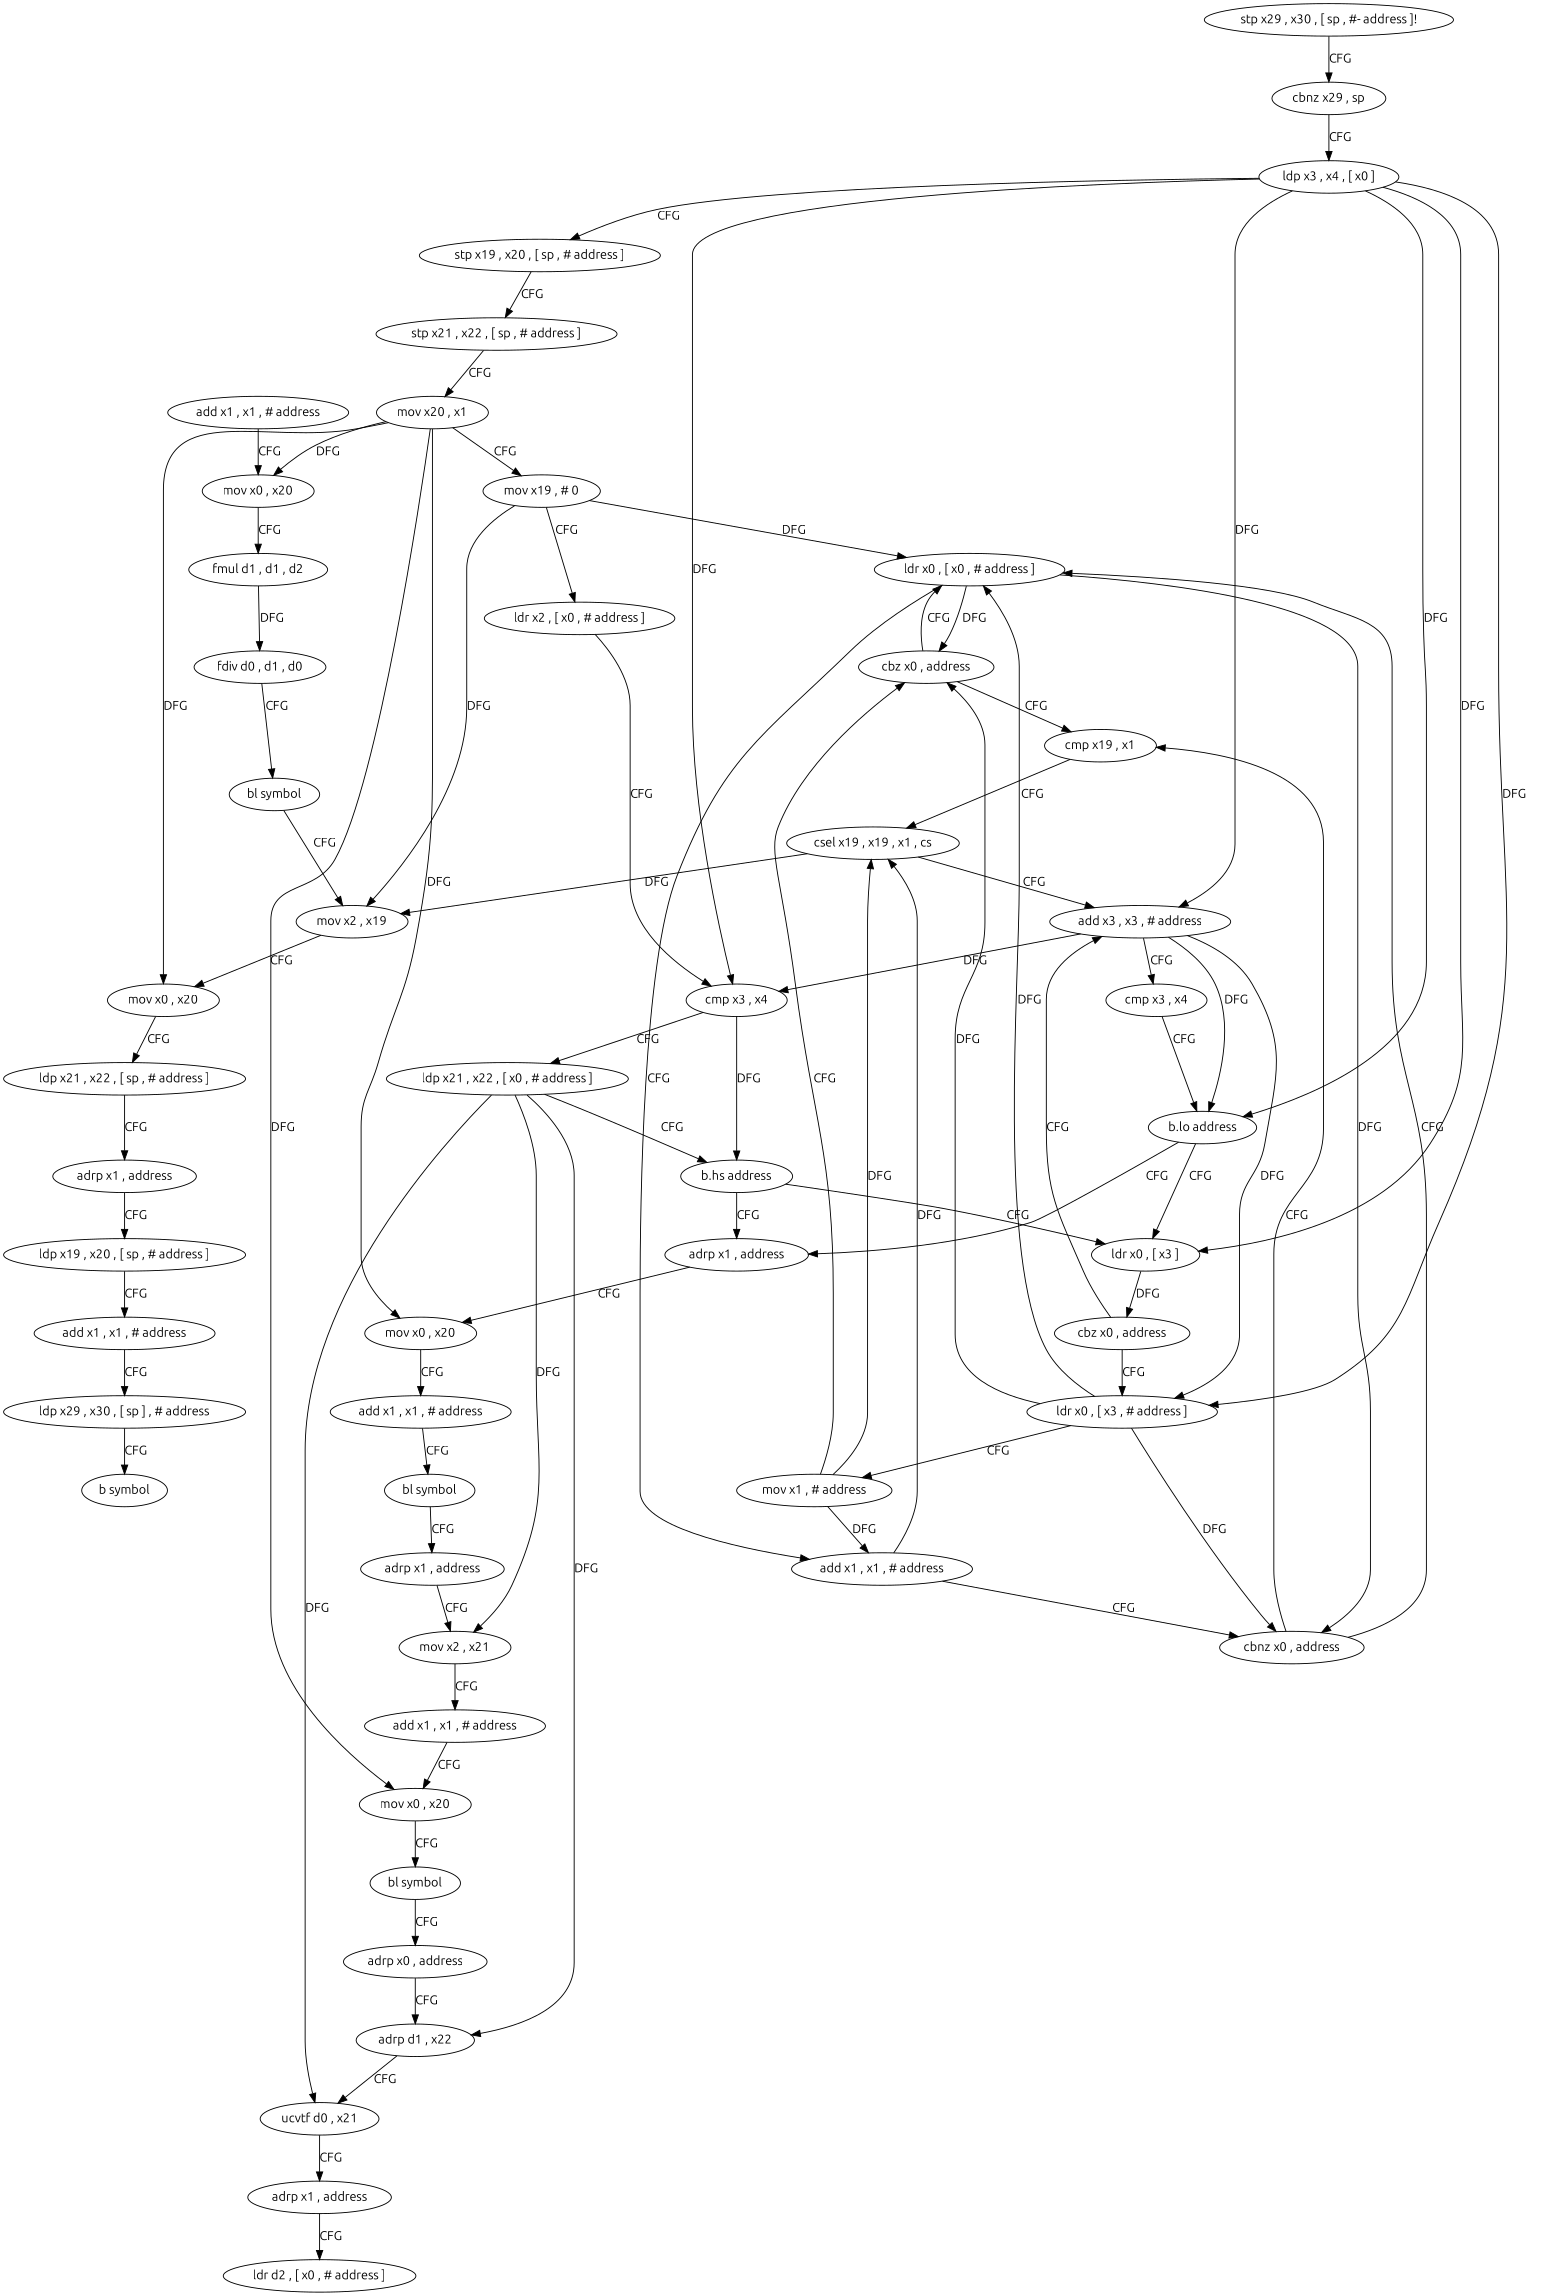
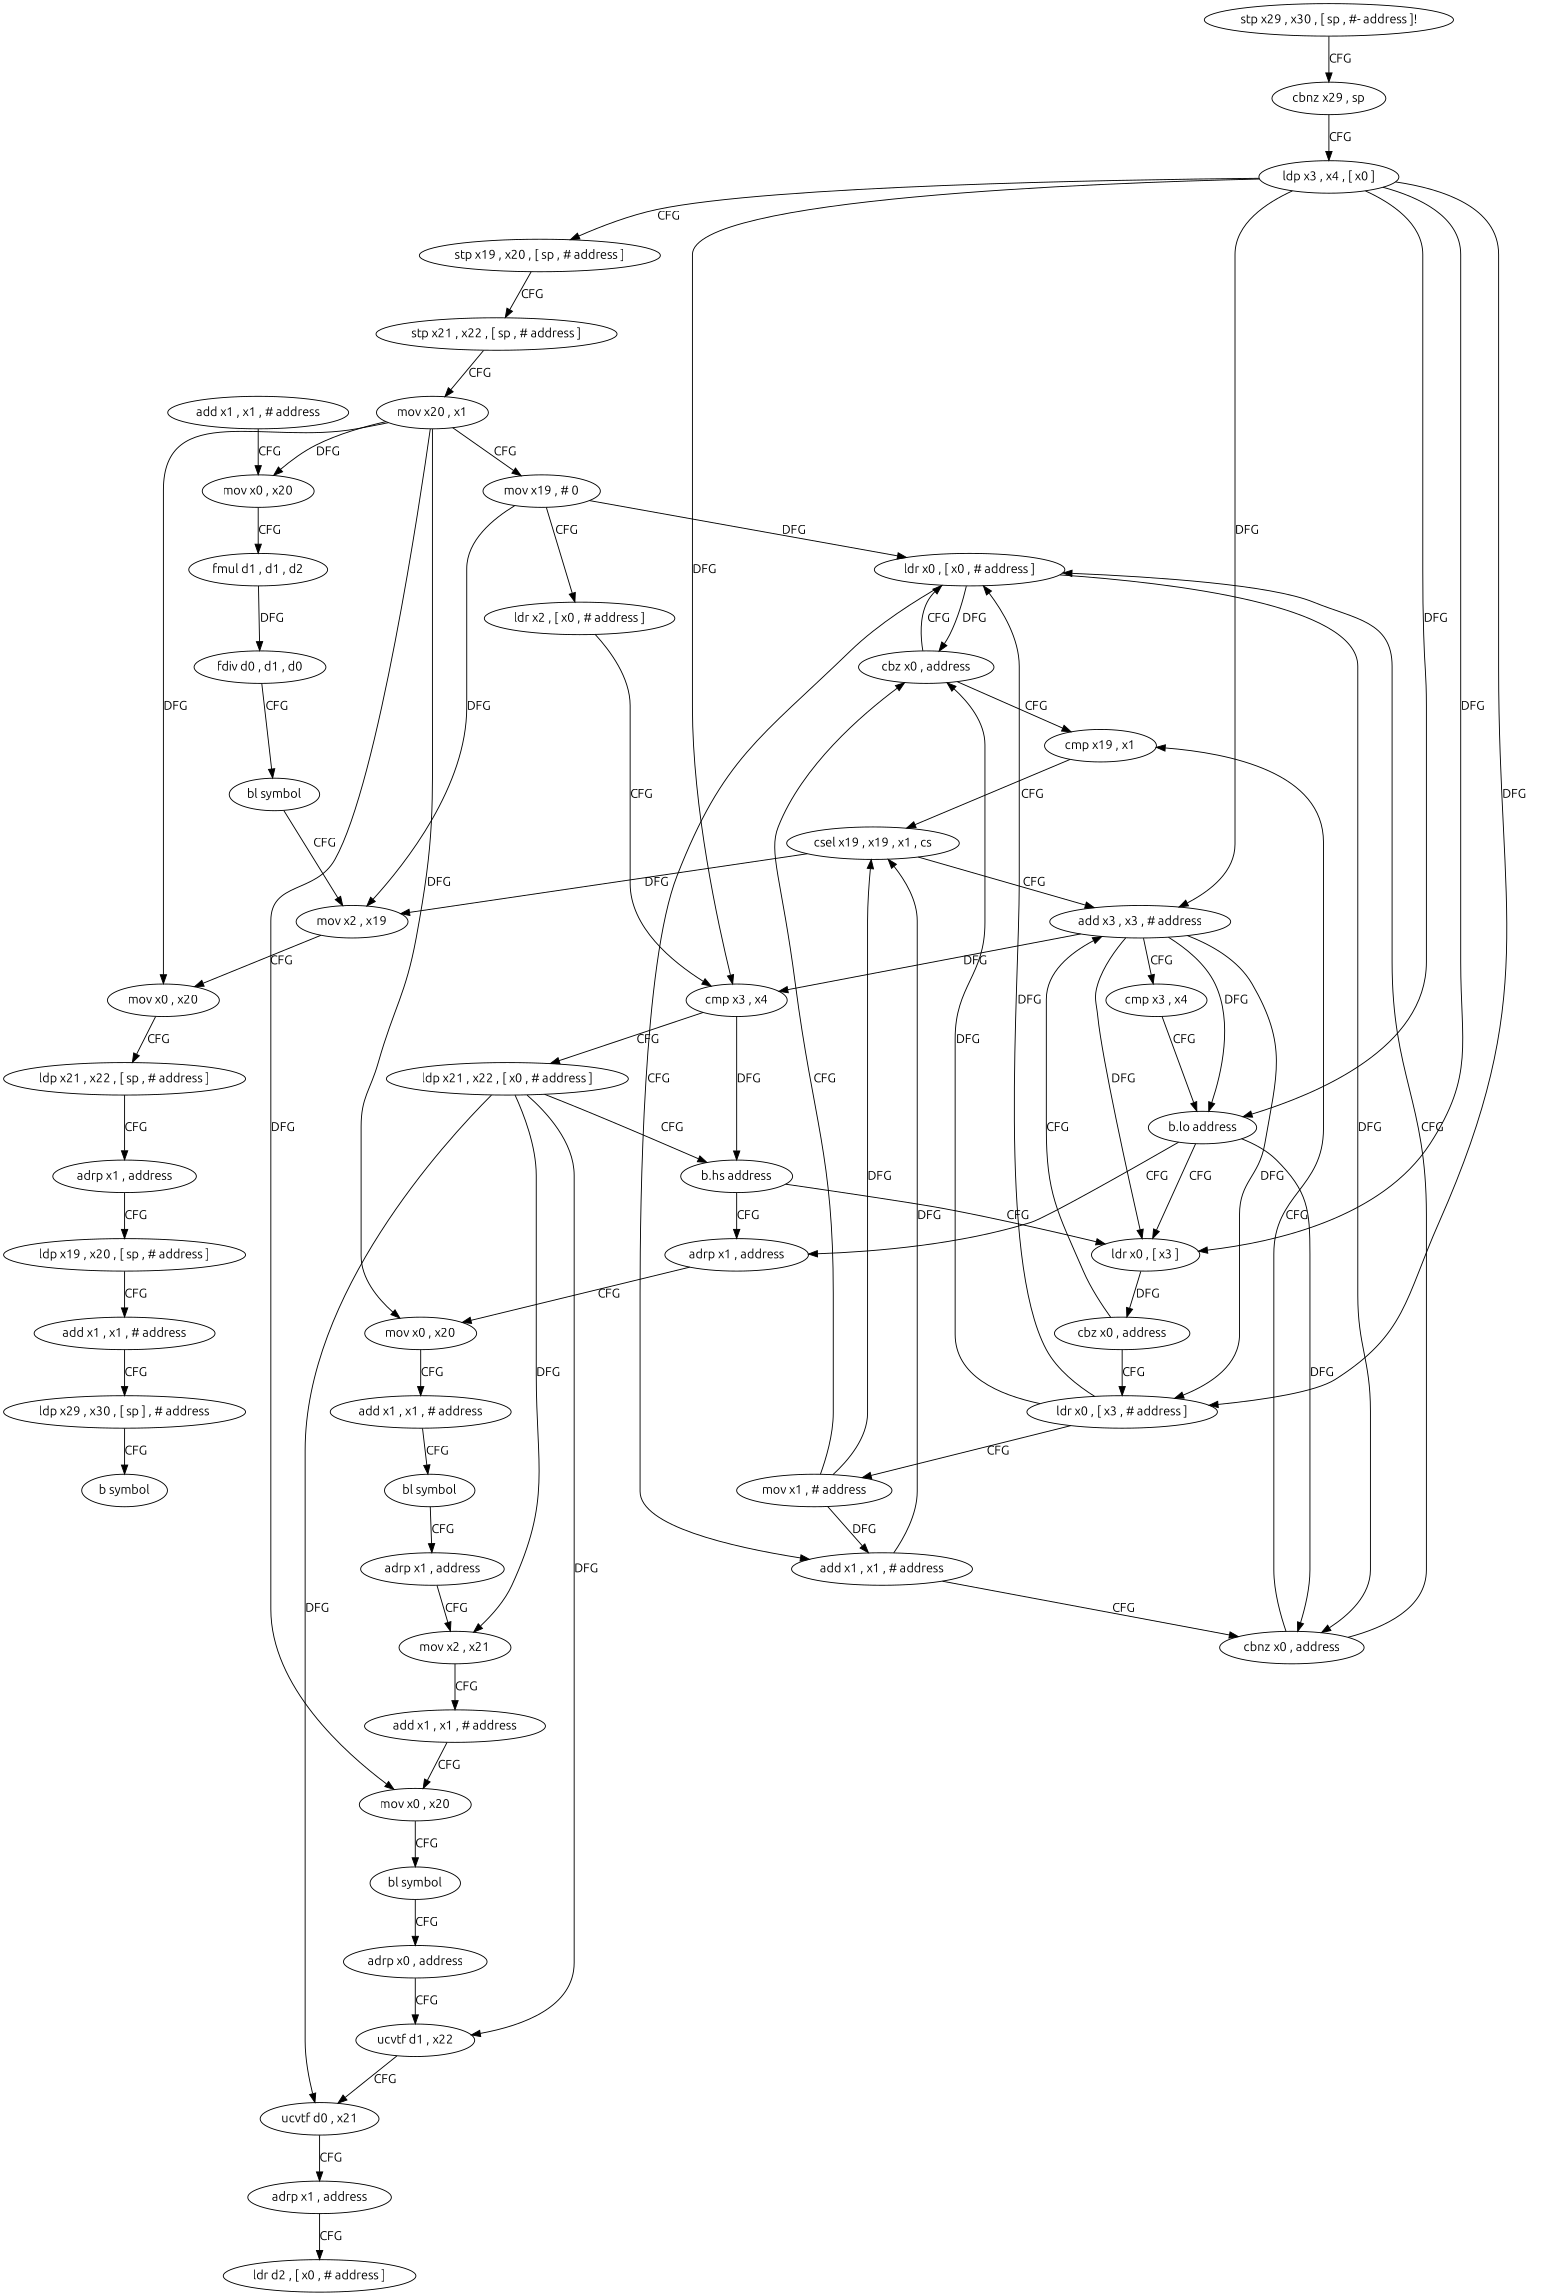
edge "add x3 , x3 , # address" -> "ldr x0 , [ x3 ]": added, label "DFG"
edge "ldr x0 , [ x3 , # address ]" -> "cbnz x0 , address": now "b.lo address" -> "cbnz x0 , address"
node "adrp d1 , x22": label "adrp d1 , x22" -> "ucvtf d1 , x22"
